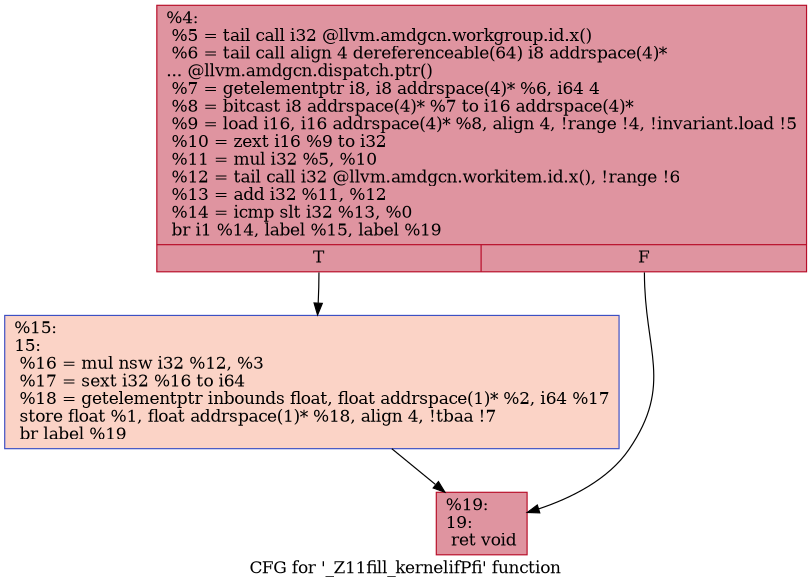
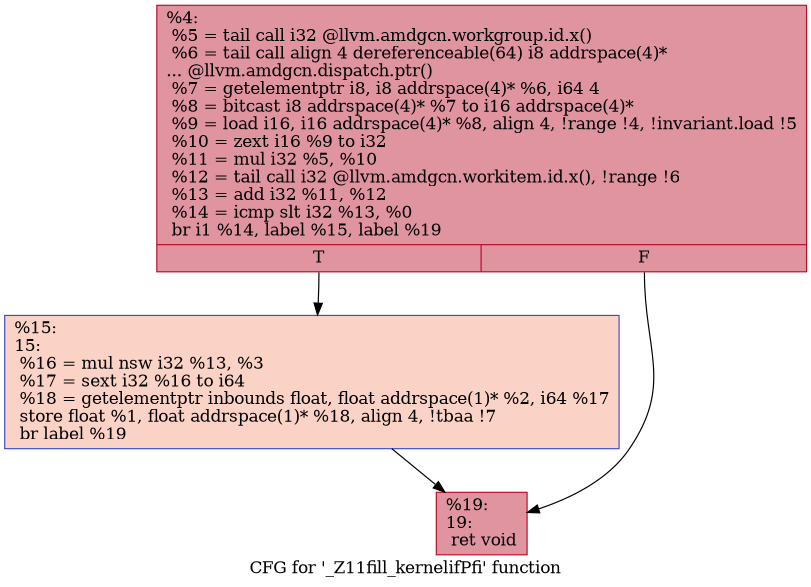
node "%15:": text "%16 = mul nsw i32 %12, %3" -> "%16 = mul nsw i32 %13, %3"
